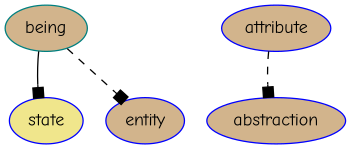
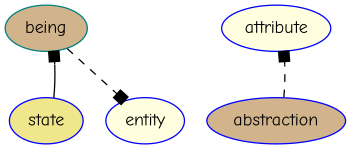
node "attribute": fillcolor tan -> lightyellow
edge "being" -> "state": reversed
edge "attribute" -> "abstraction": reversed
node "entity": fillcolor tan -> lightyellow
